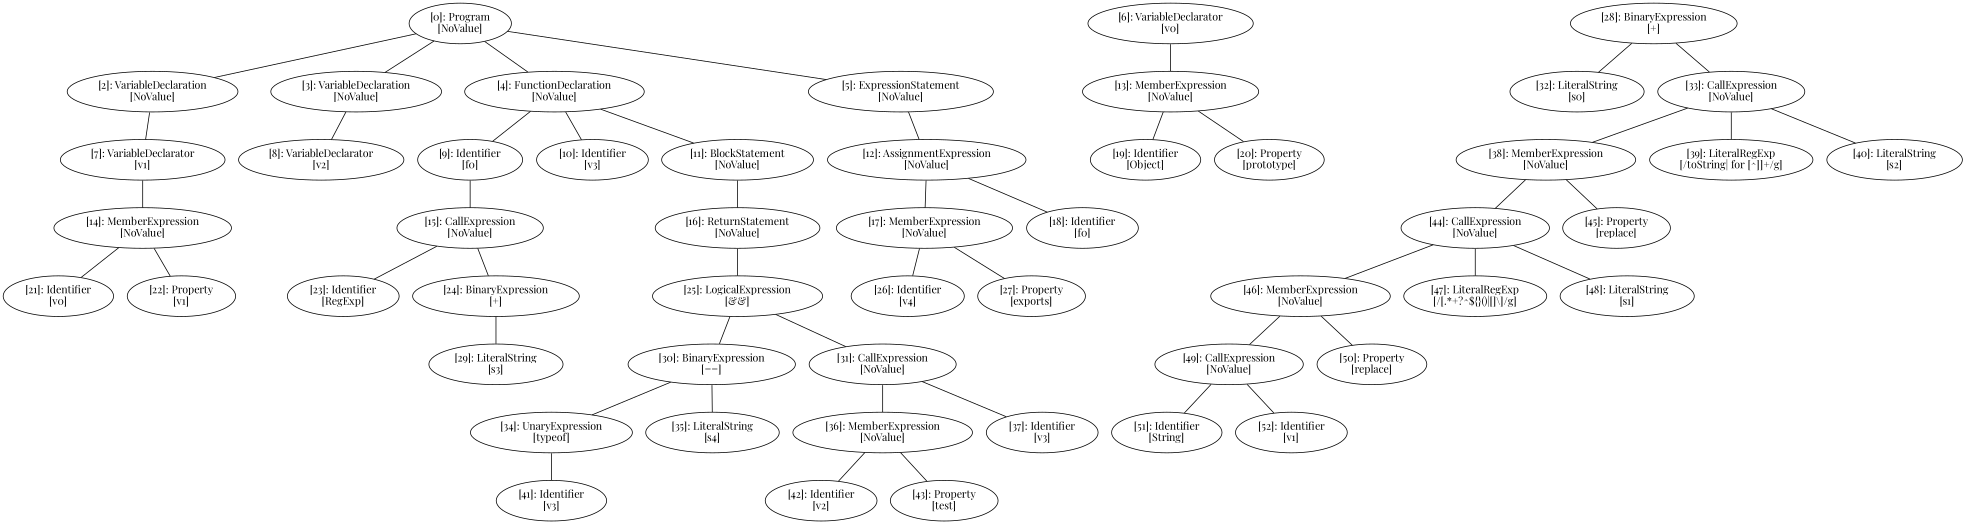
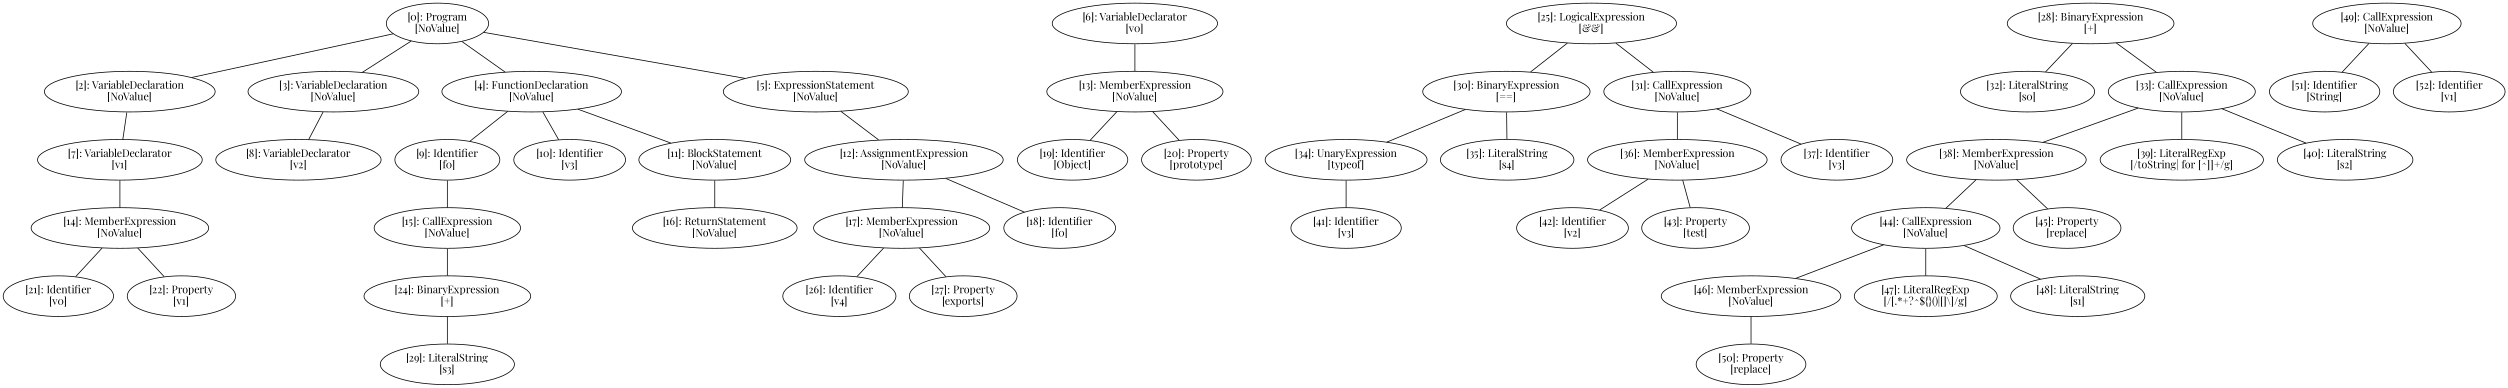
edge "[16]: ReturnStatement [NoValue]" -- "[25]: LogicalExpression [&&]": removed
node "[23]: Identifier [RegExp]": removed
edge "[46]: MemberExpression [NoValue]" -- "[49]: CallExpression [NoValue]": removed
